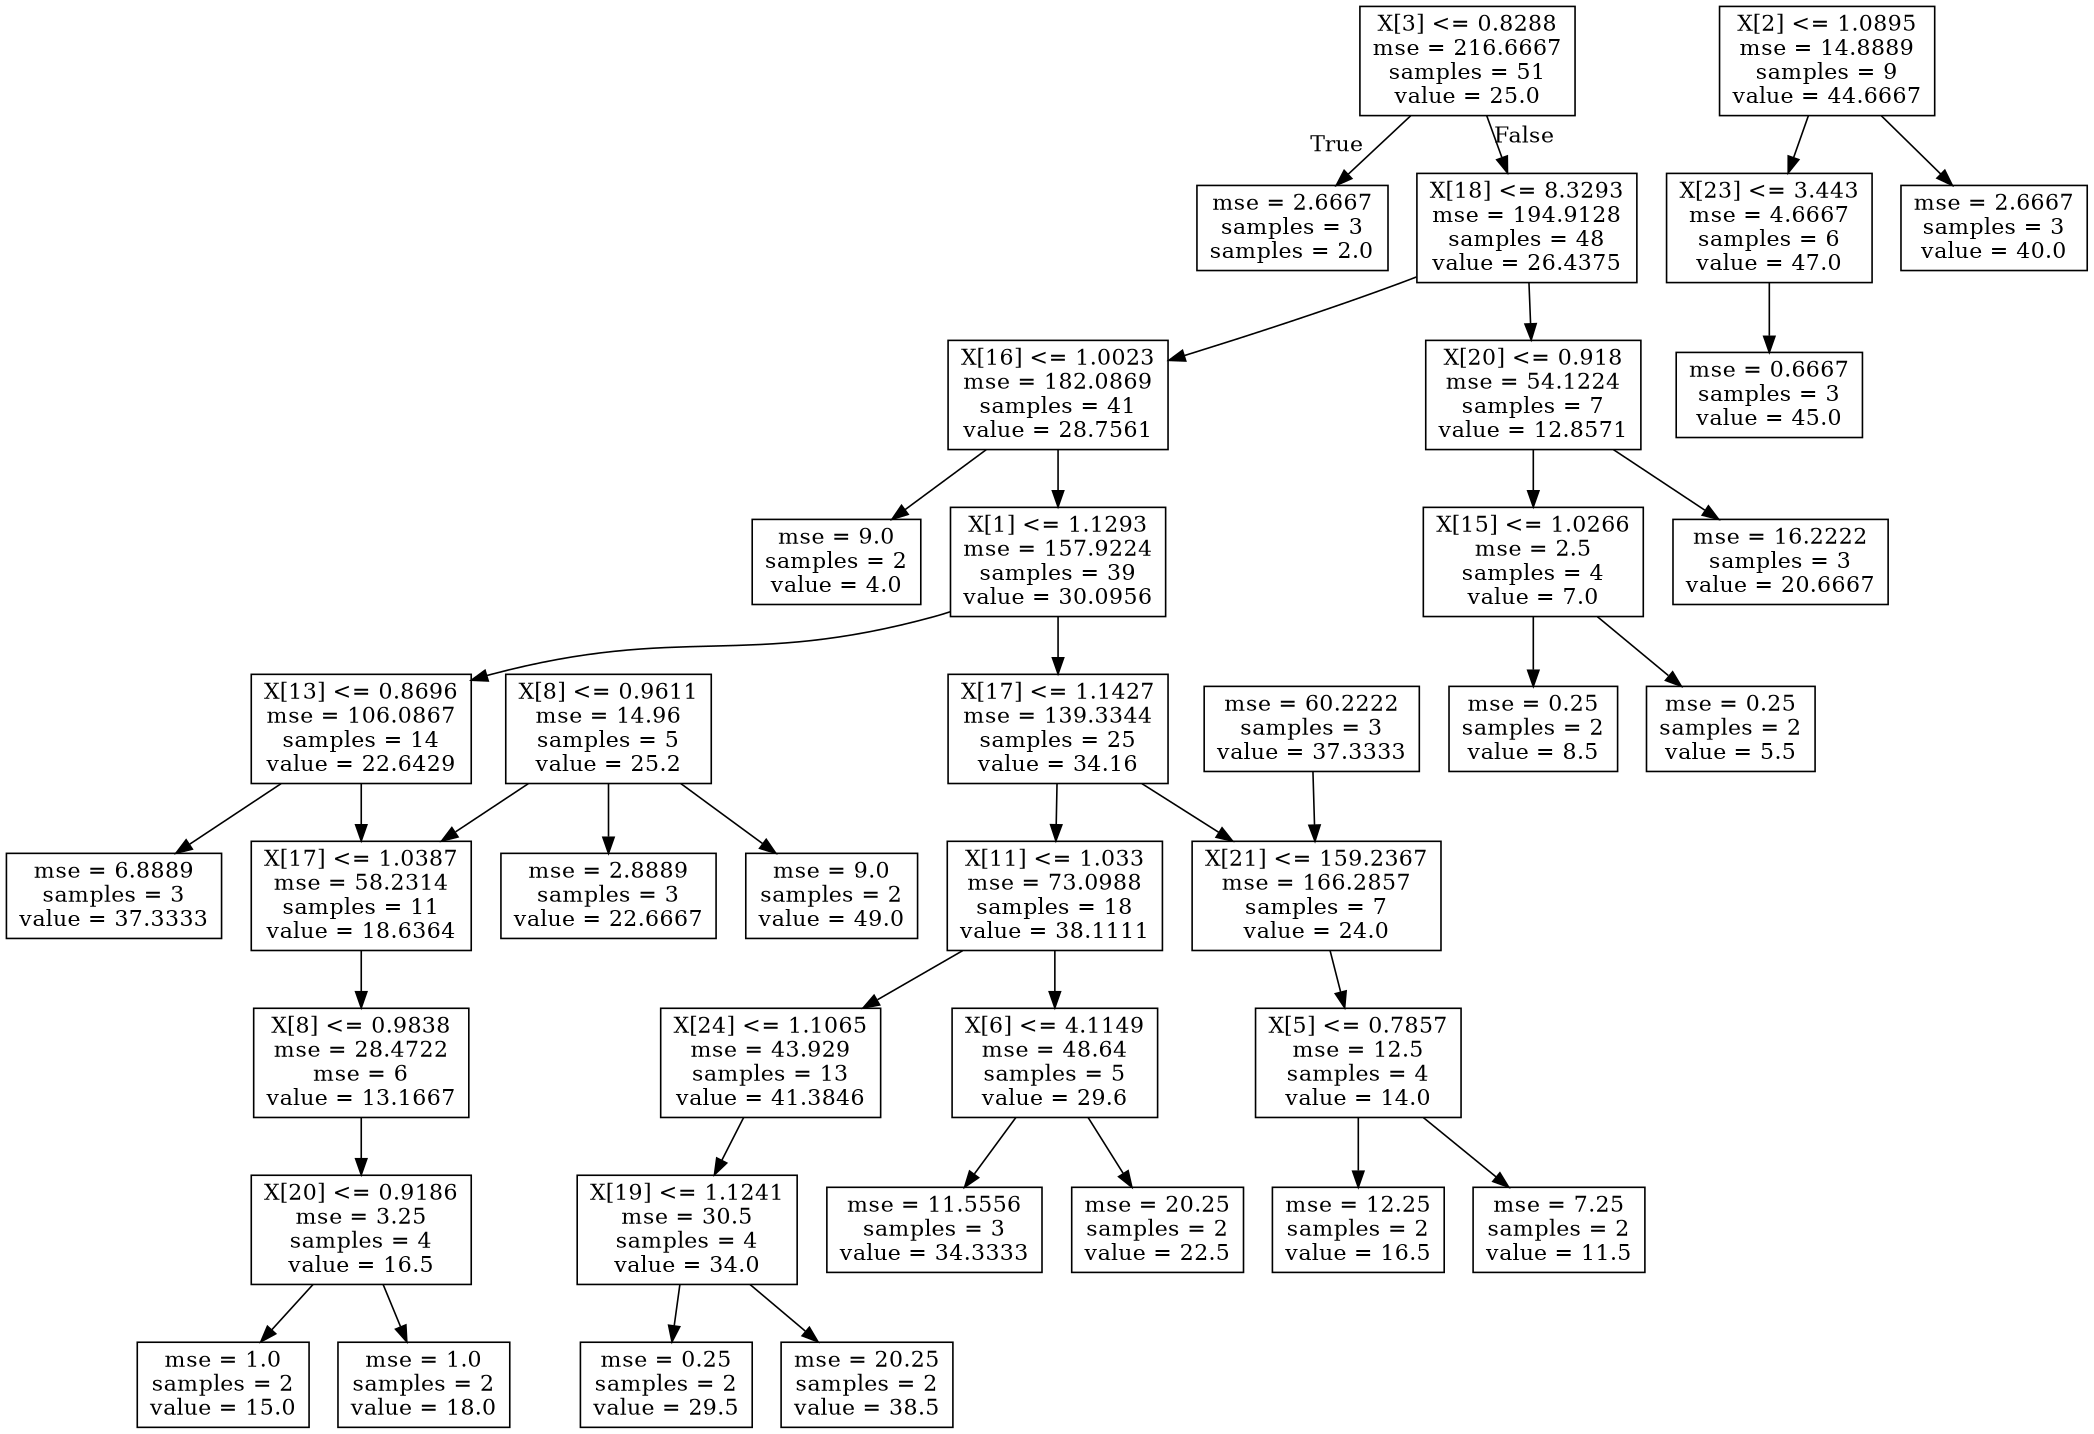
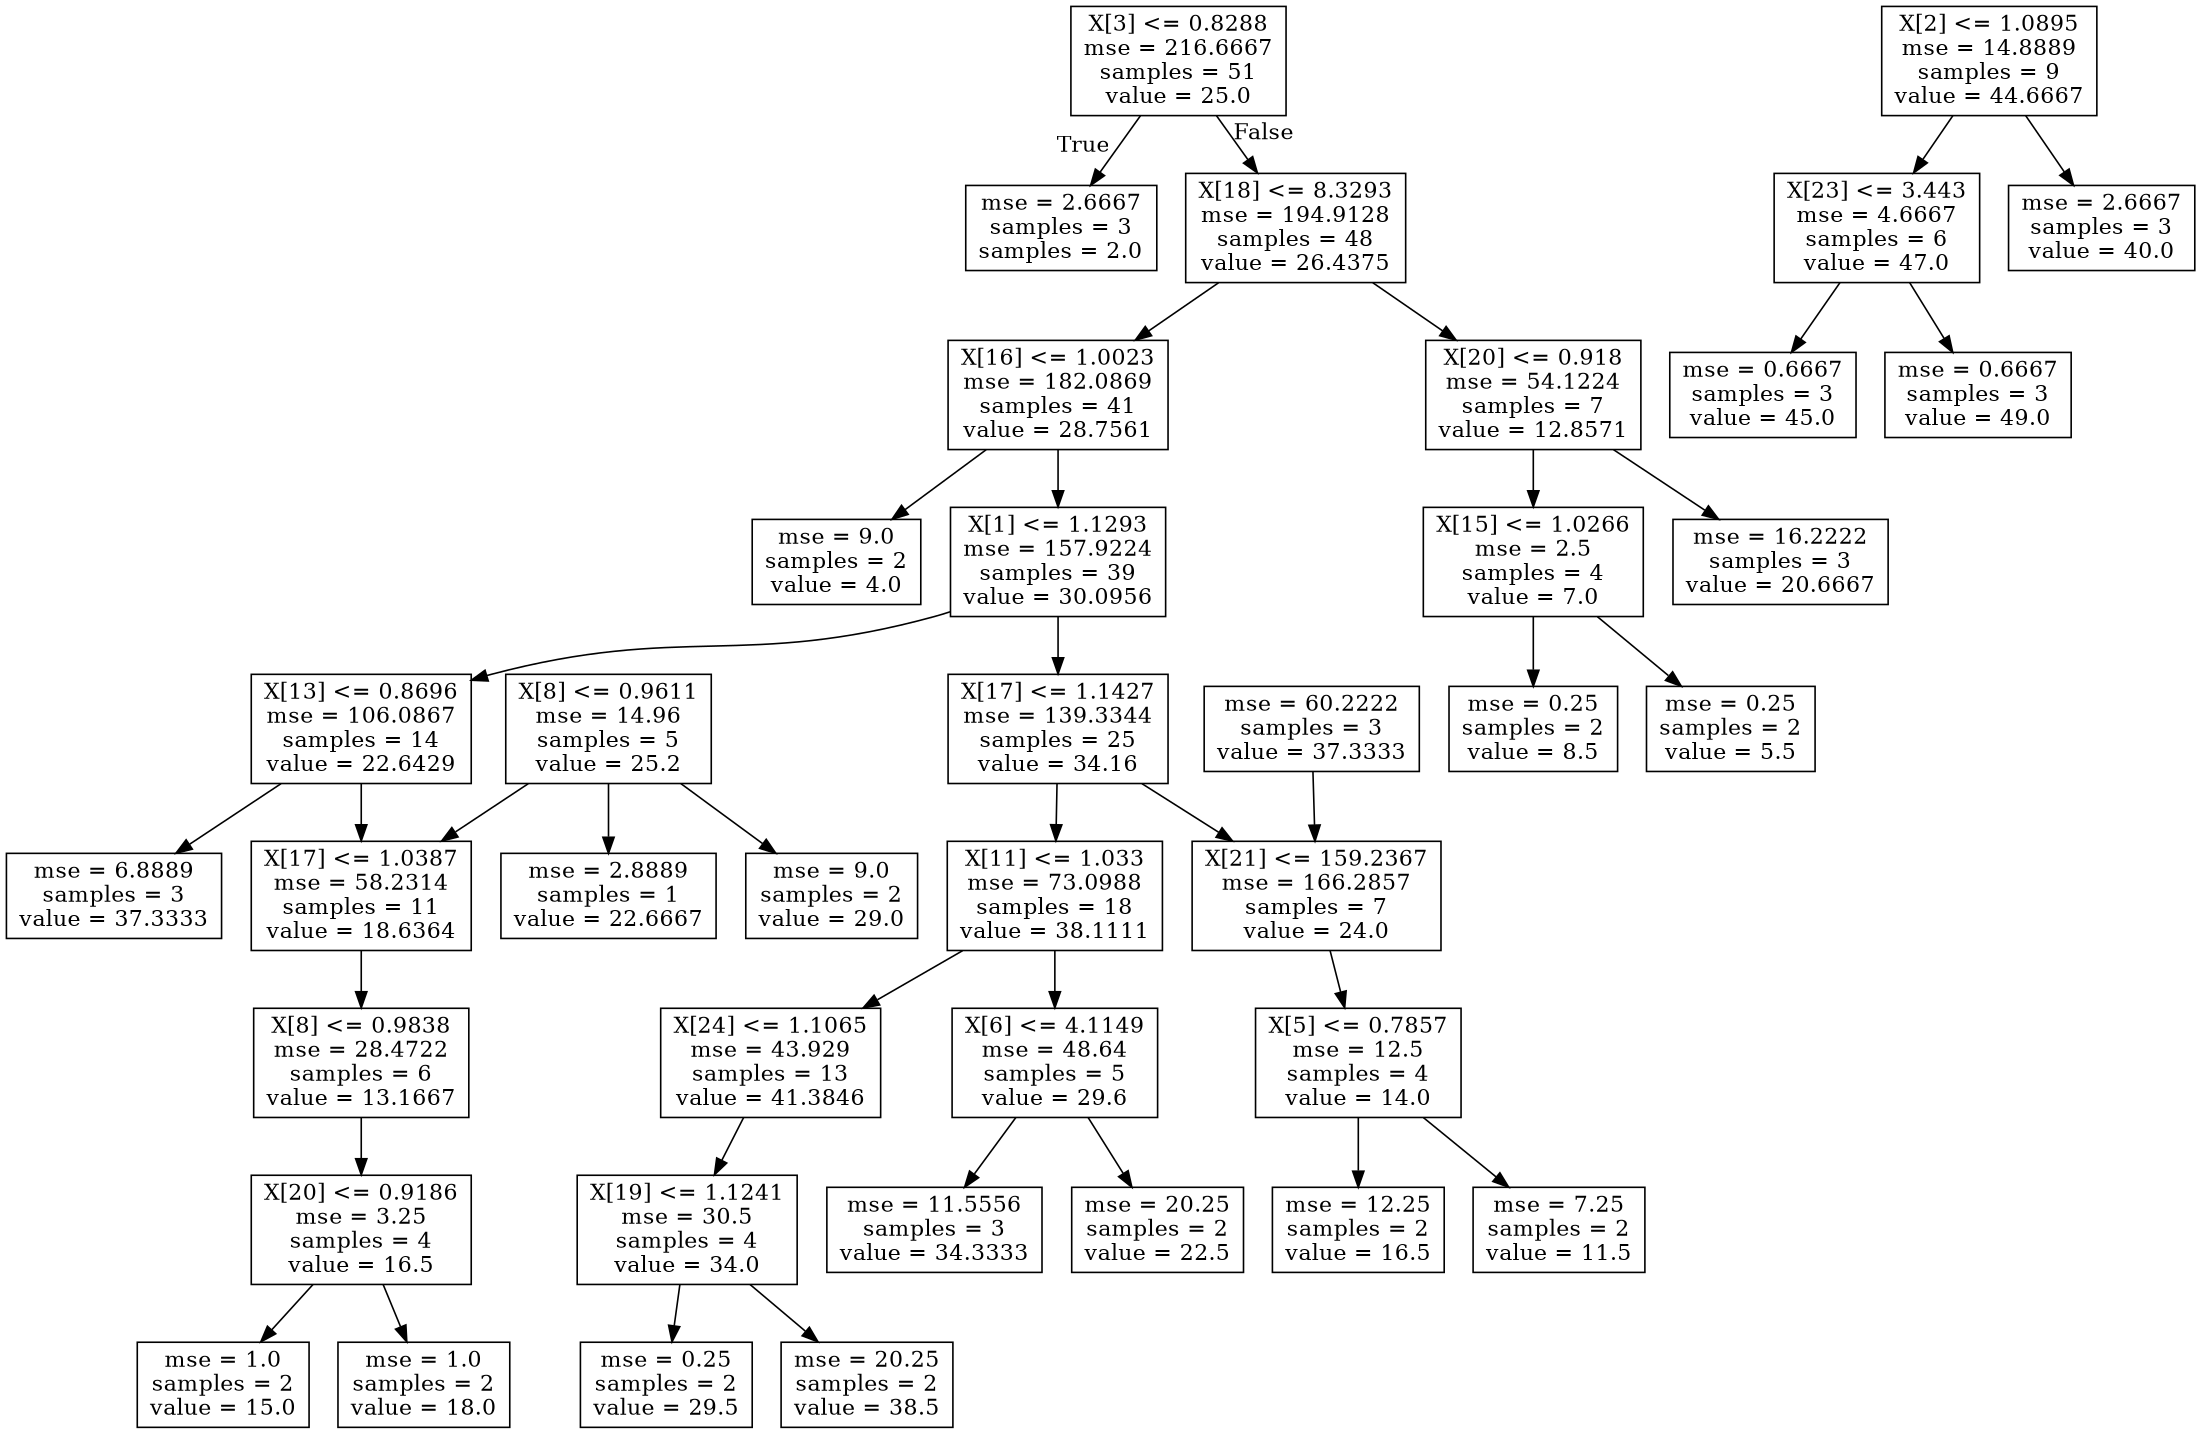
node "mse = 0.6667 samples = 3 value = 49.0": added
node "mse = 2.8889 samples = 3 value = 22.6667": label "mse = 2.8889 samples = 3 value = 22.6667" -> "mse = 2.8889 samples = 1 value = 22.6667"
node "mse = 9.0 samples = 2 value = 49.0": label "mse = 9.0 samples = 2 value = 49.0" -> "mse = 9.0 samples = 2 value = 29.0"
node "X[8] <= 0.9838 mse = 28.4722 mse = 6 value = 13.1667": label "X[8] <= 0.9838 mse = 28.4722 mse = 6 value = 13.1667" -> "X[8] <= 0.9838 mse = 28.4722 samples = 6 value = 13.1667"
